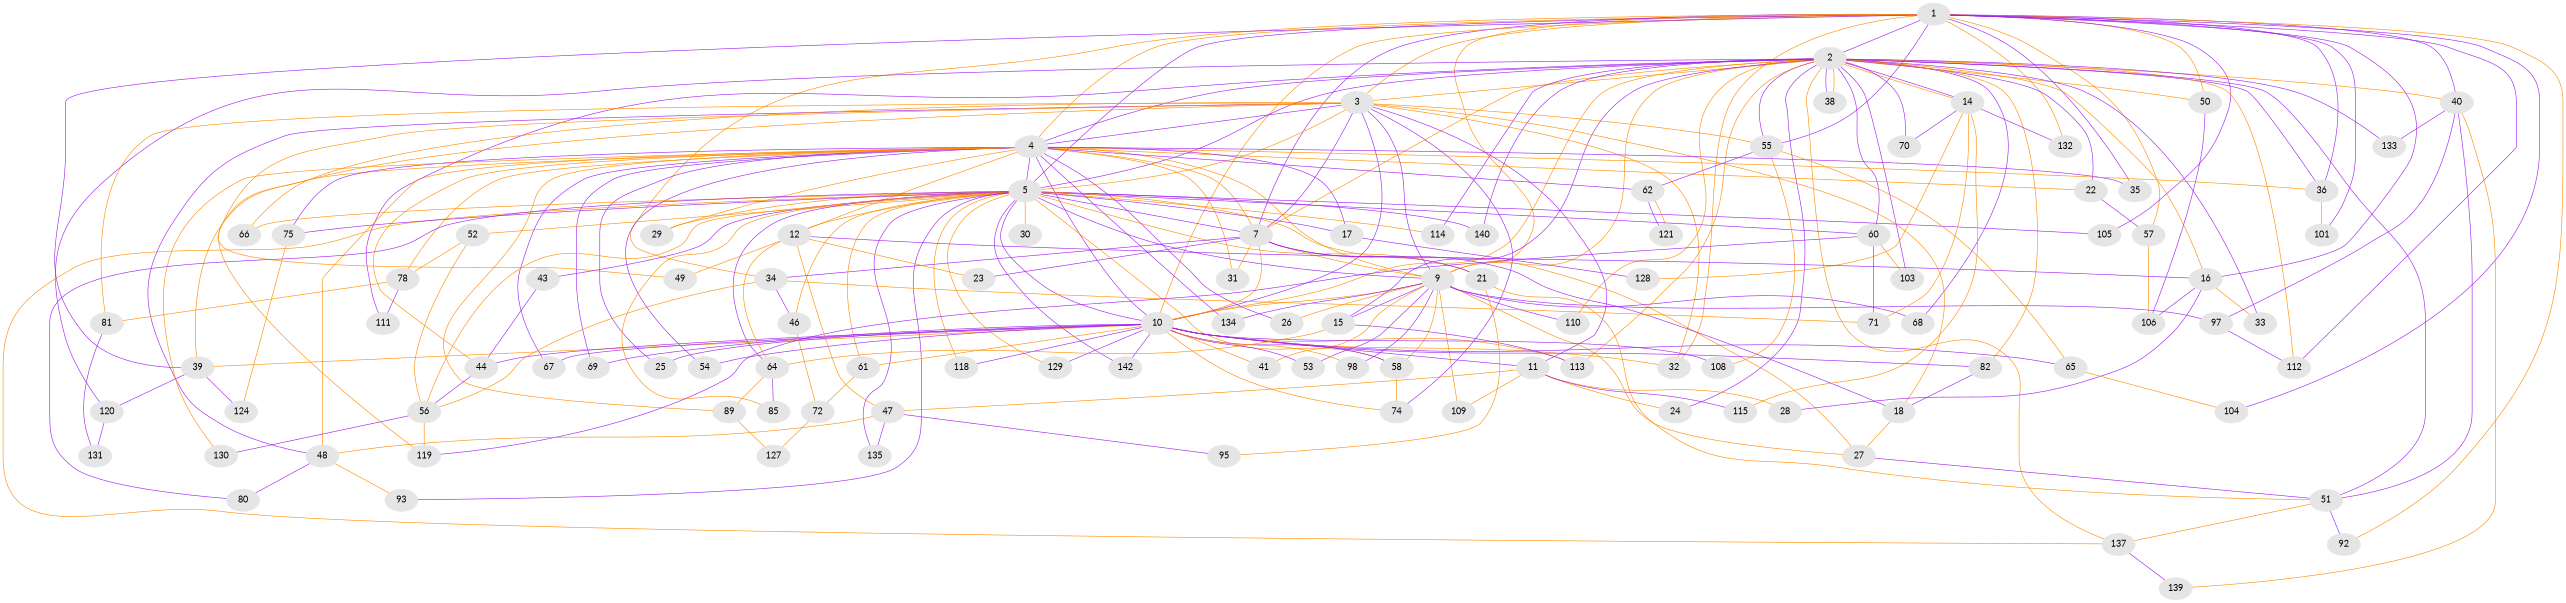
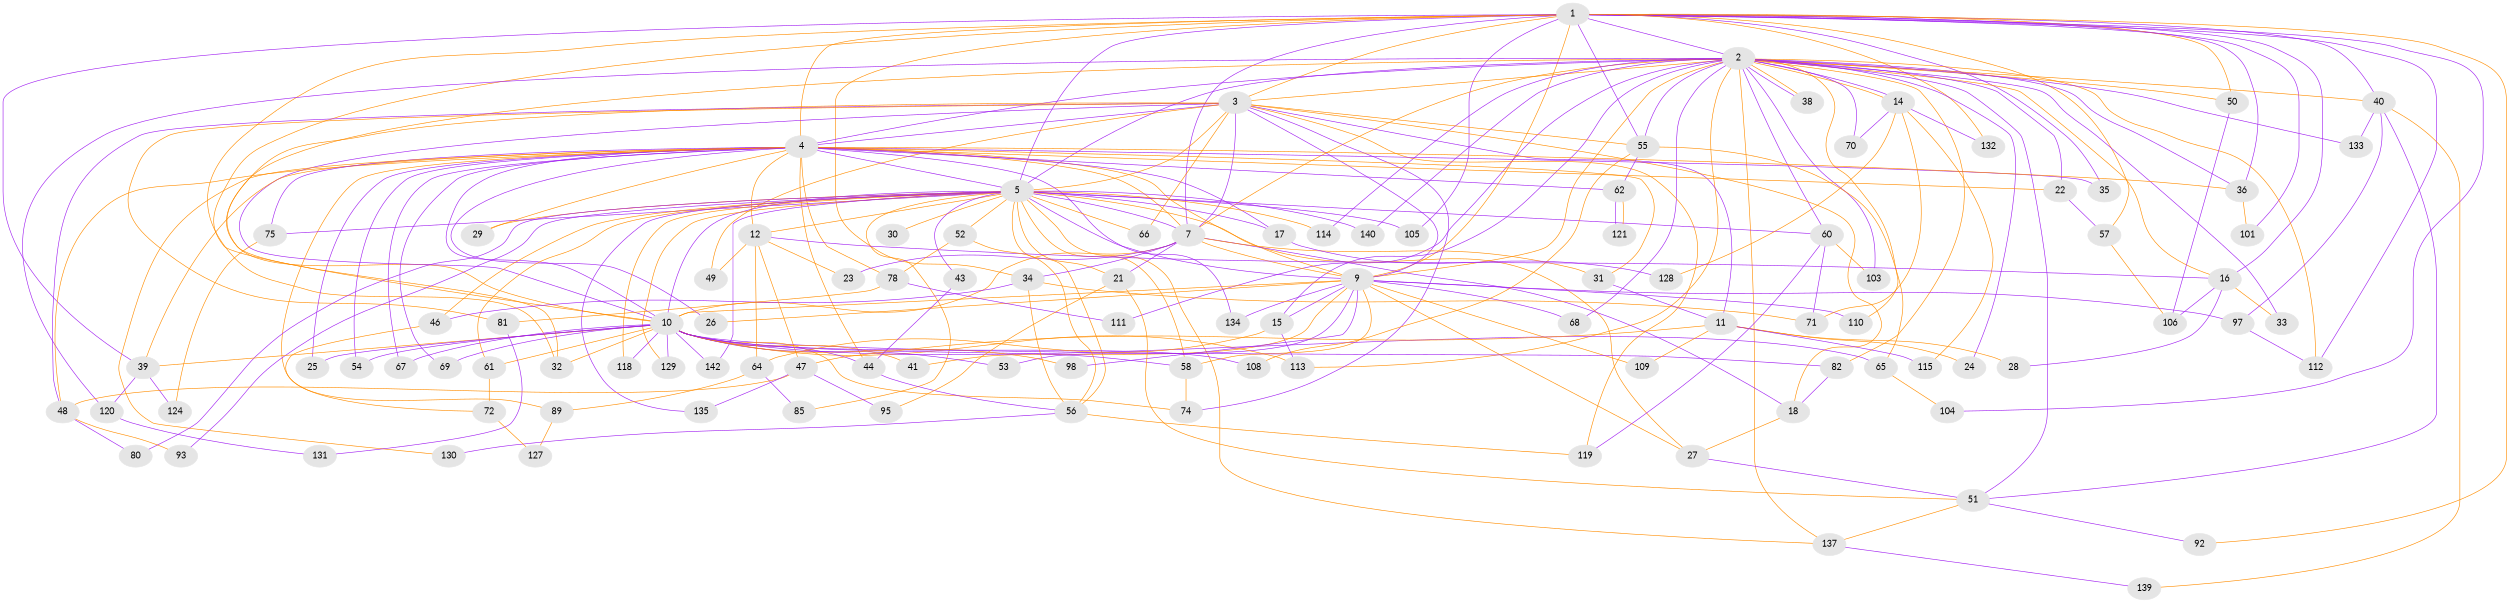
edge "5" -- "64": removed
edge "10" -- "11": now "31" -- "11"
